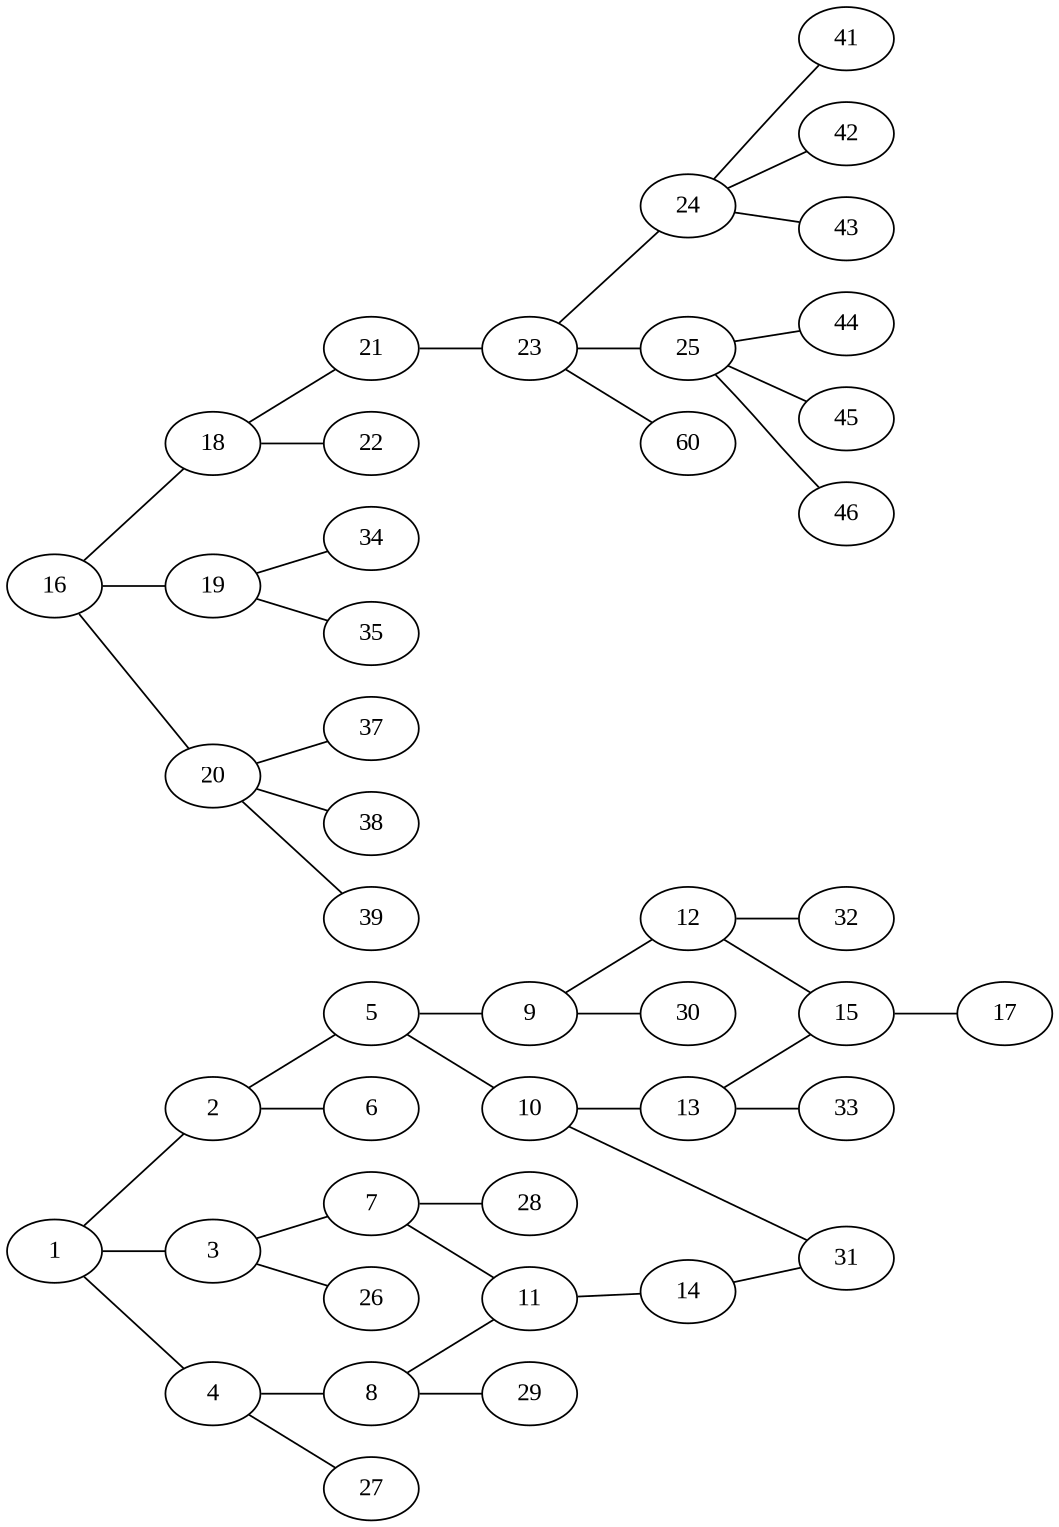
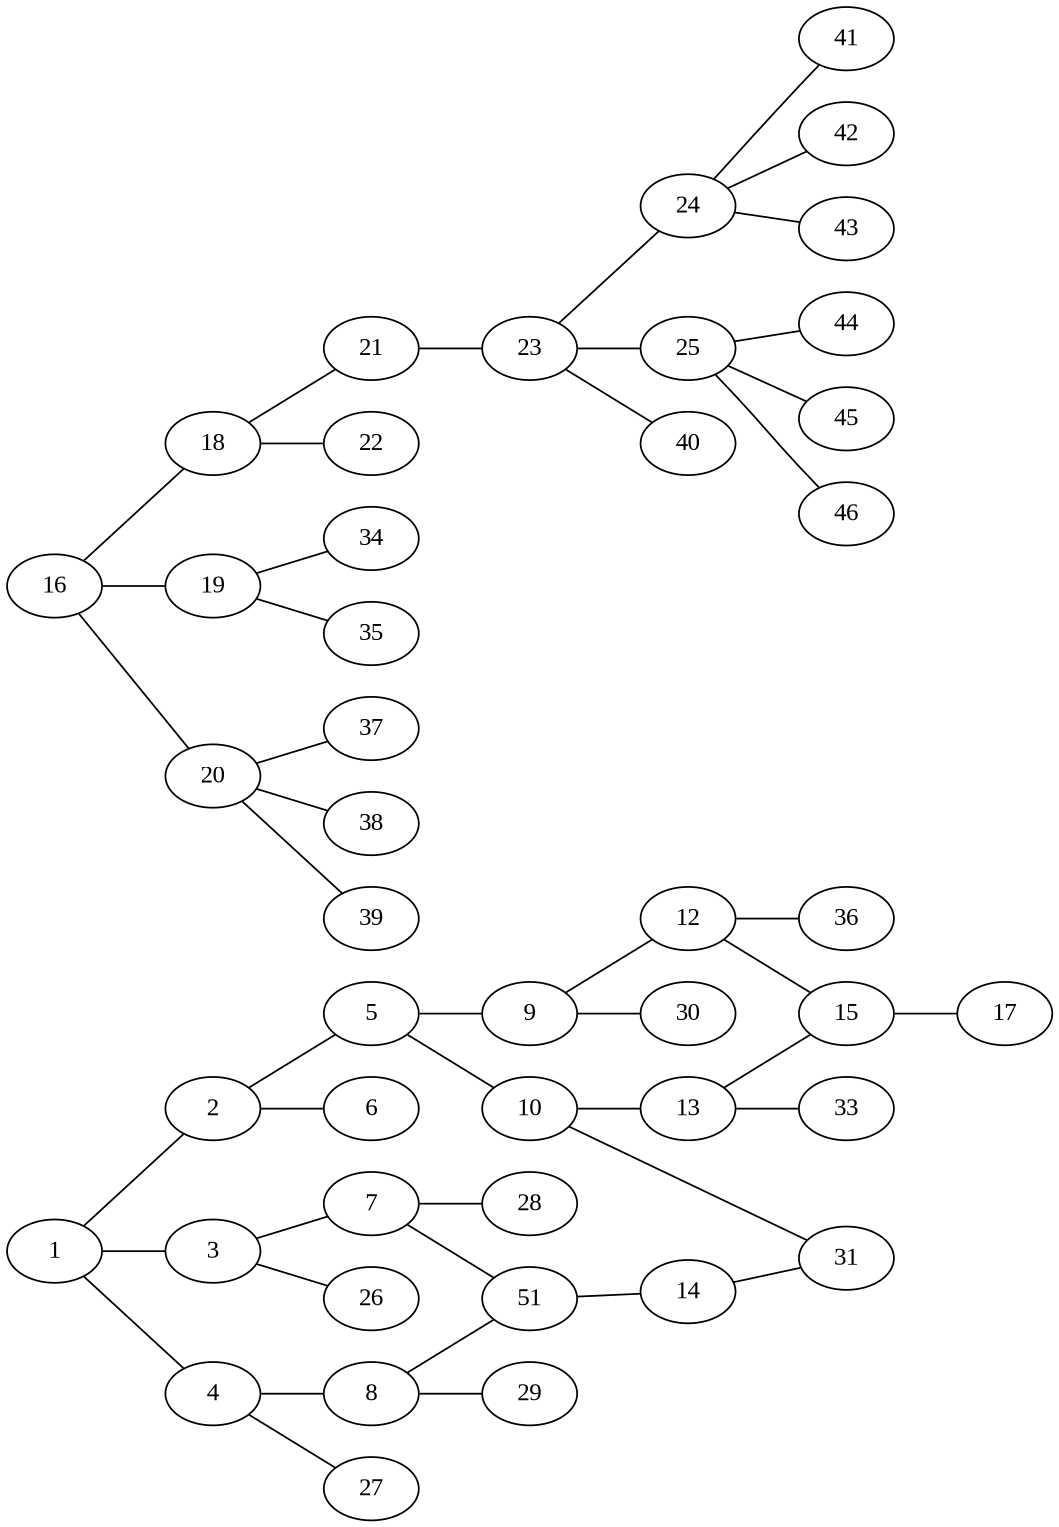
node "60": label "60" -> "40"
node "32": label "32" -> "36"
node "11": label "11" -> "51"
